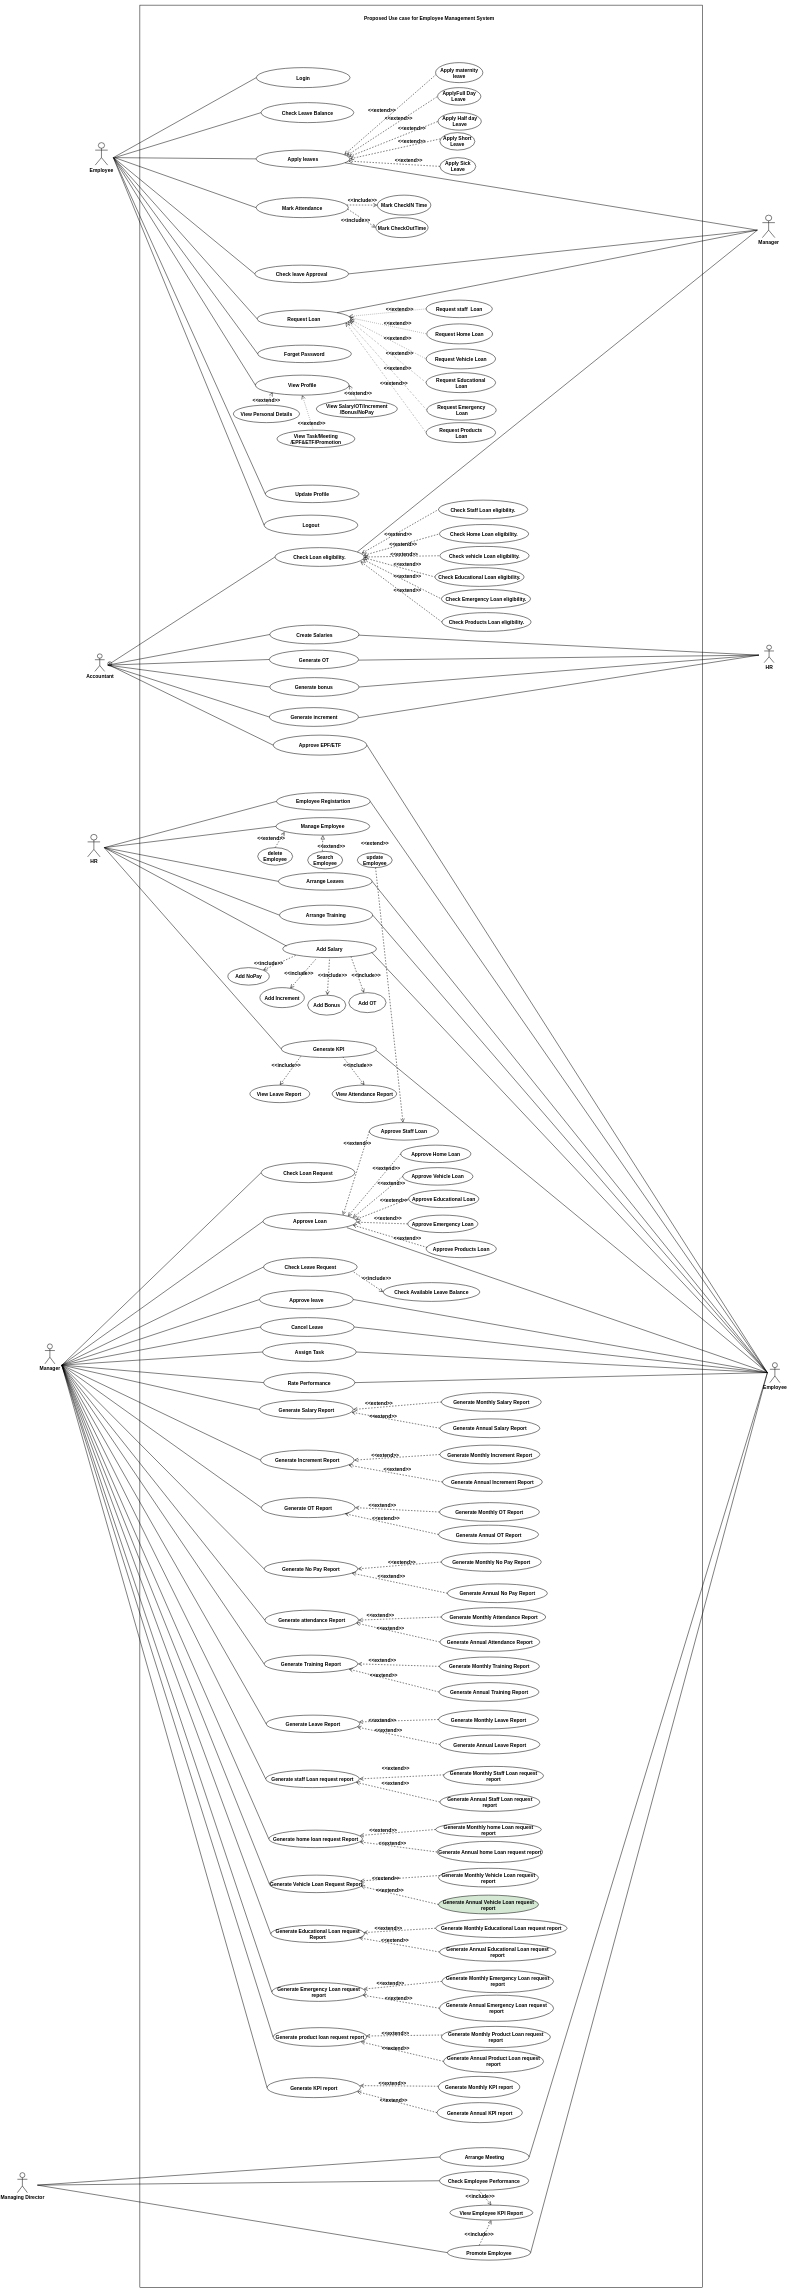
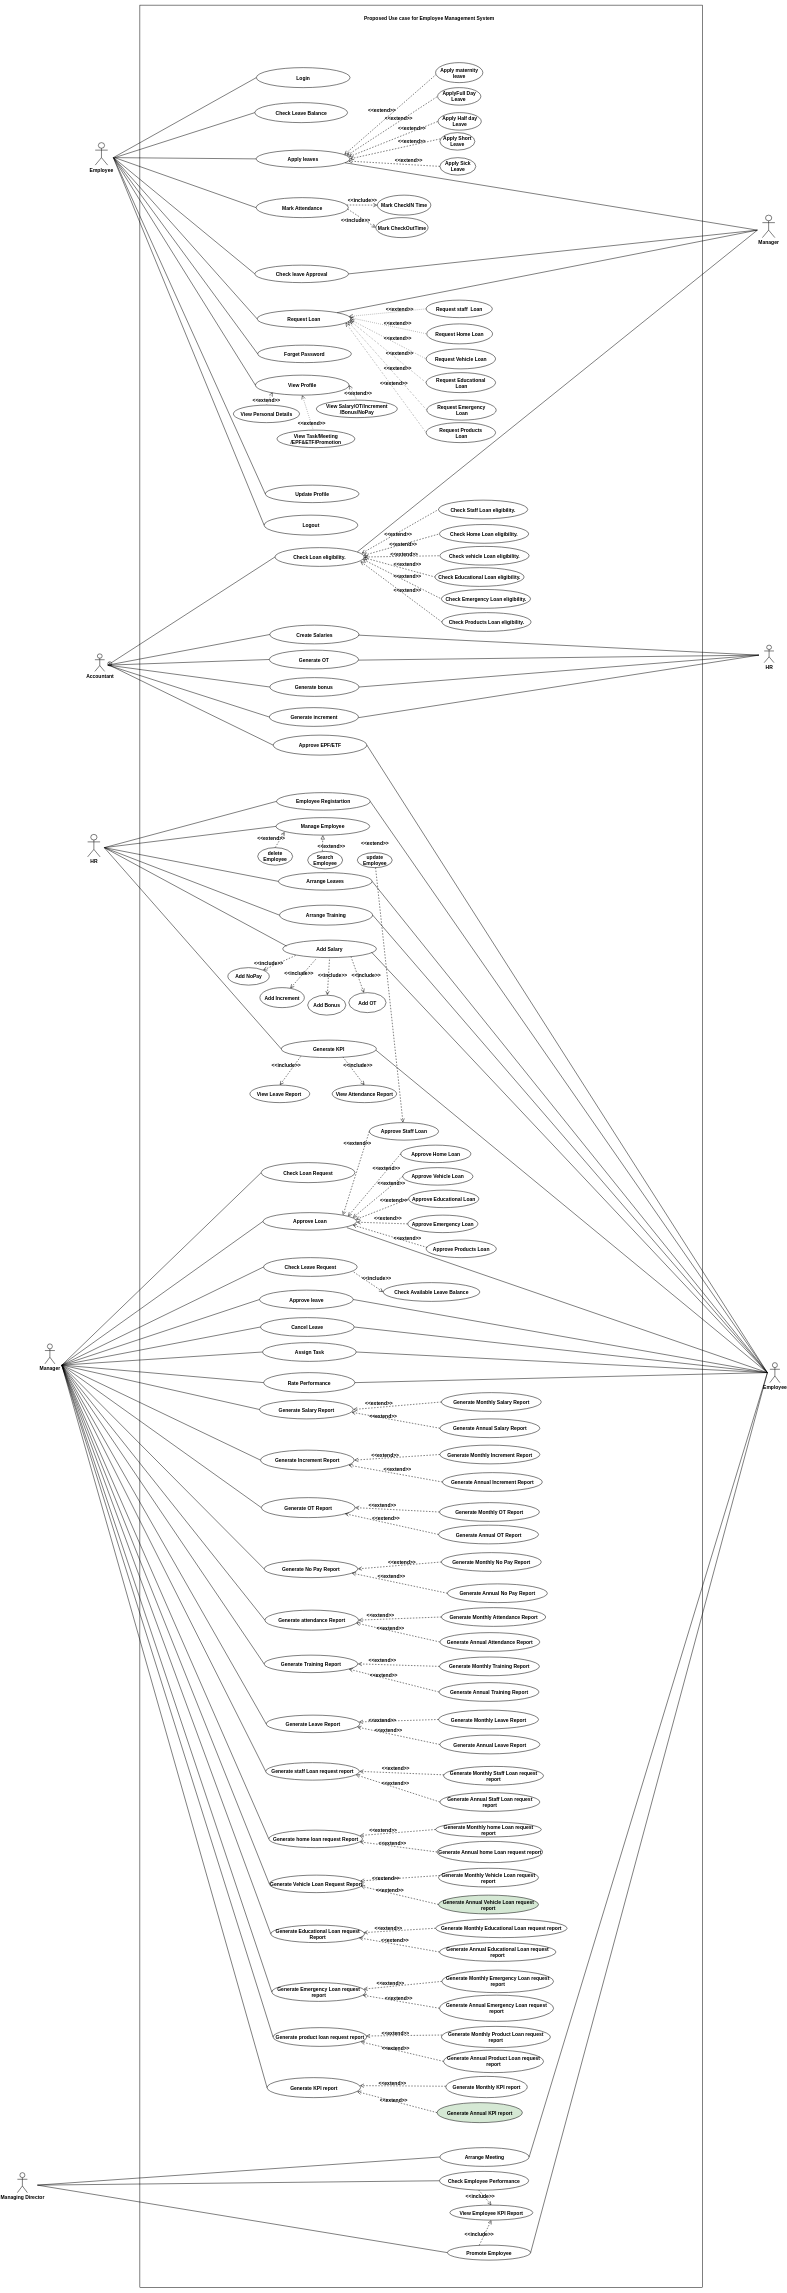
node "Check Leave Balance": moved (307, 113) -> (301, 113)
node "Generate staff Loan request report": moved (312, 1779) -> (312, 1771)
node "Generate Monthly KPI report": moved (479, 2087) -> (486, 2087)
node "Generate Annual KPI report": fillcolor #ffffff -> #d5e8d4
